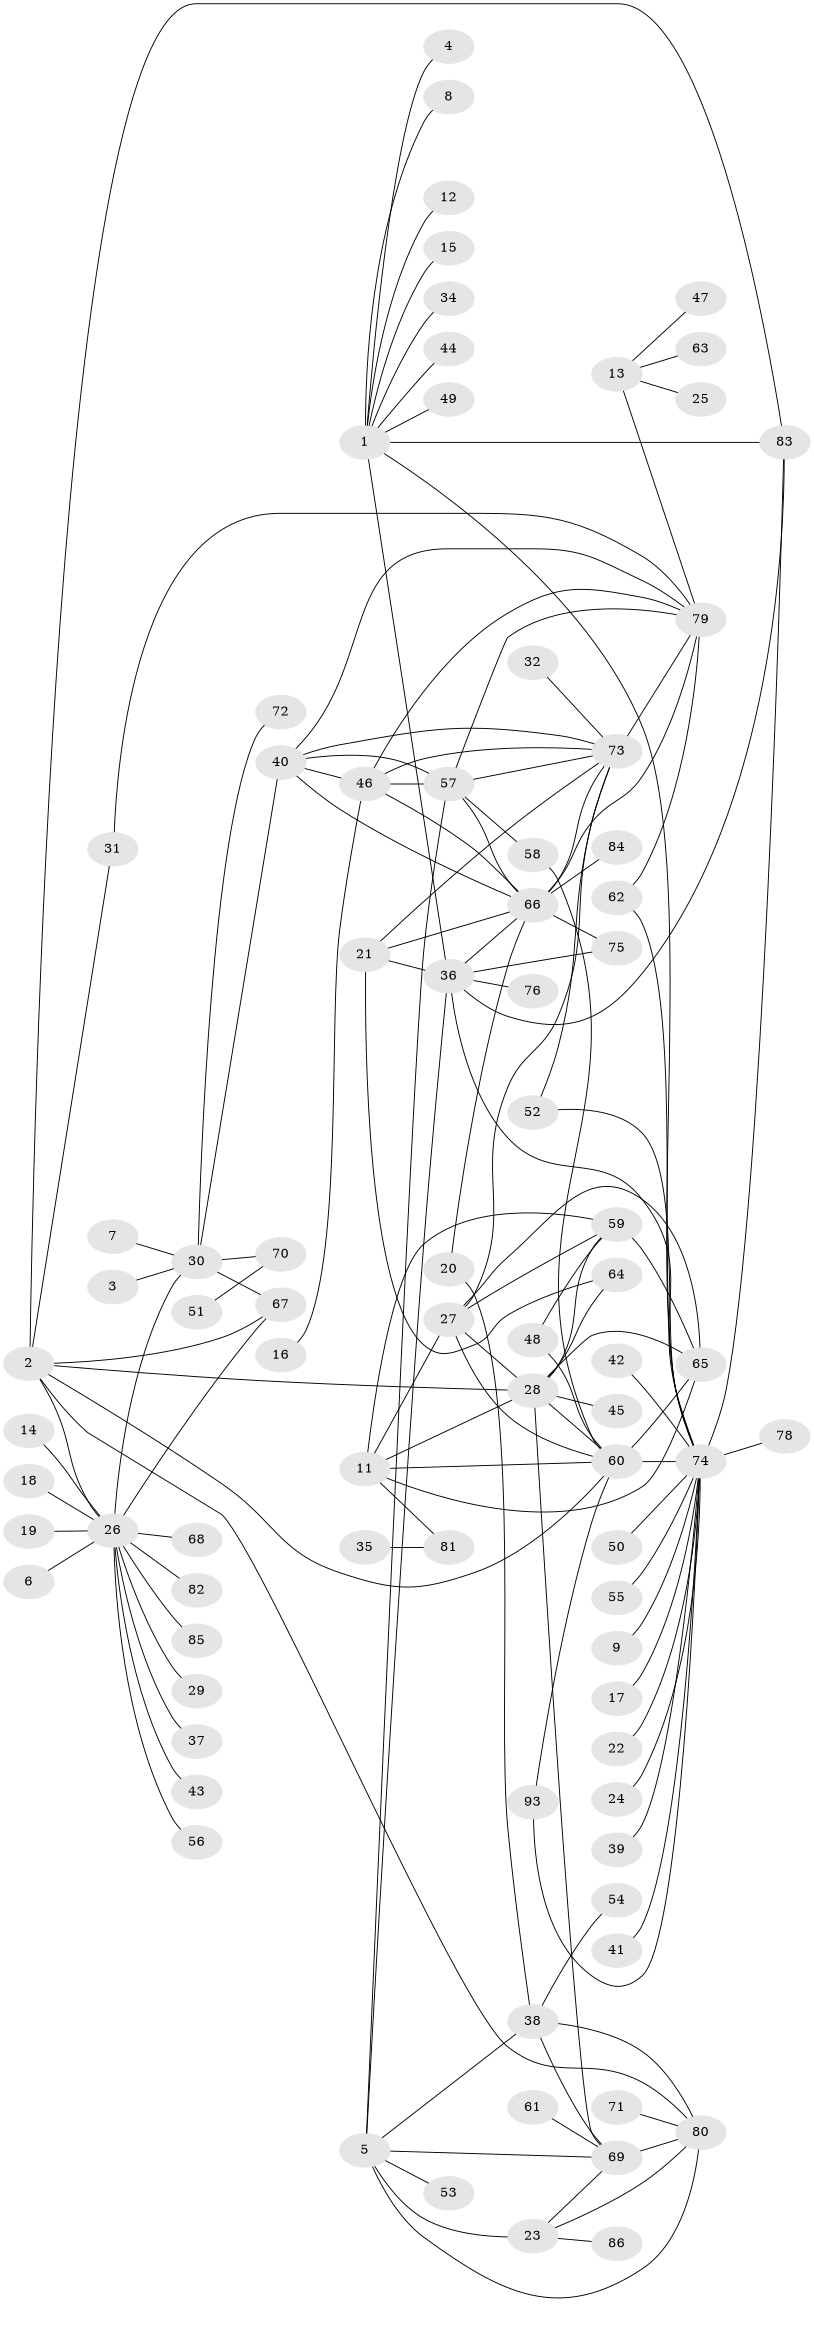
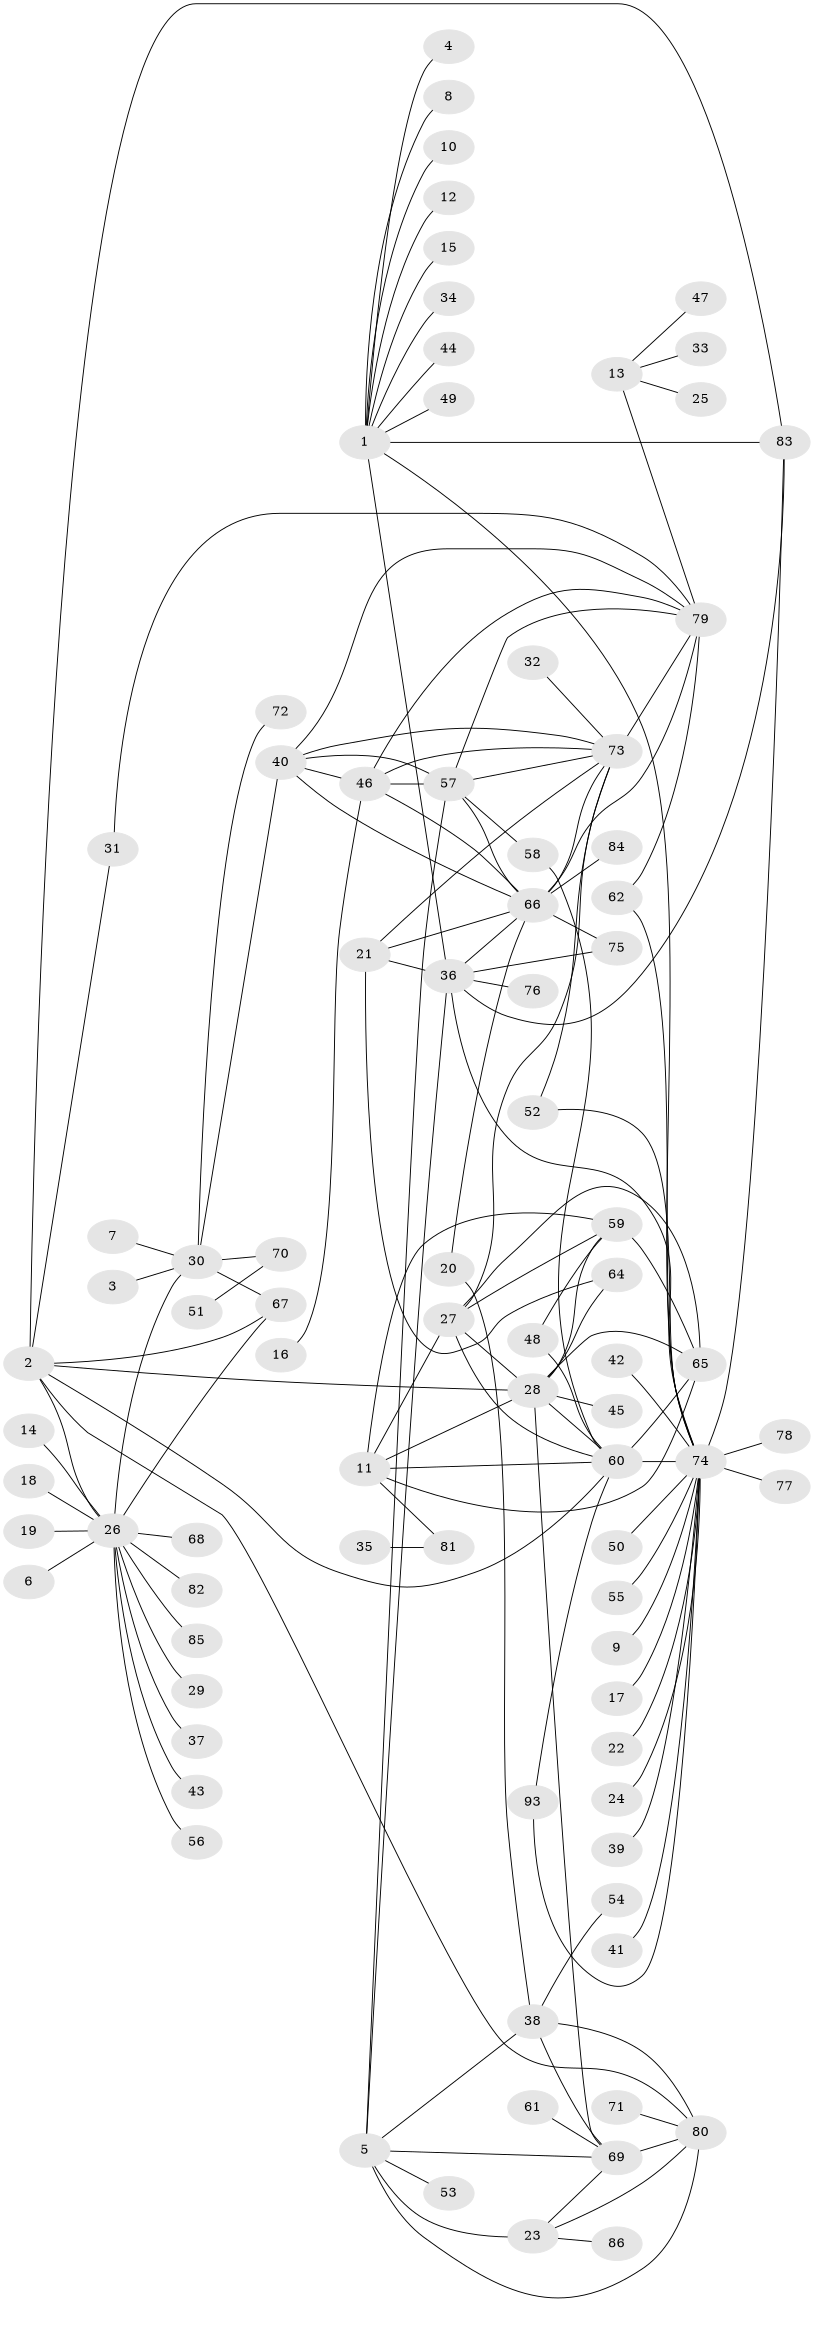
node "10": added
node "63": label "63" -> "33"
node "77": added
